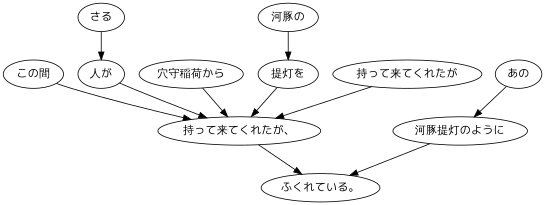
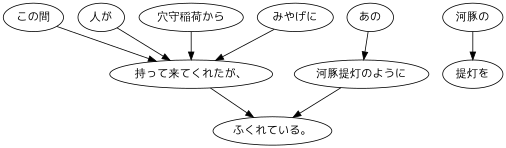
node "さる": removed
node "持って来てくれたが": label "持って来てくれたが" -> "みやげに"
edge "提灯を" -> "持って来てくれたが、": removed
